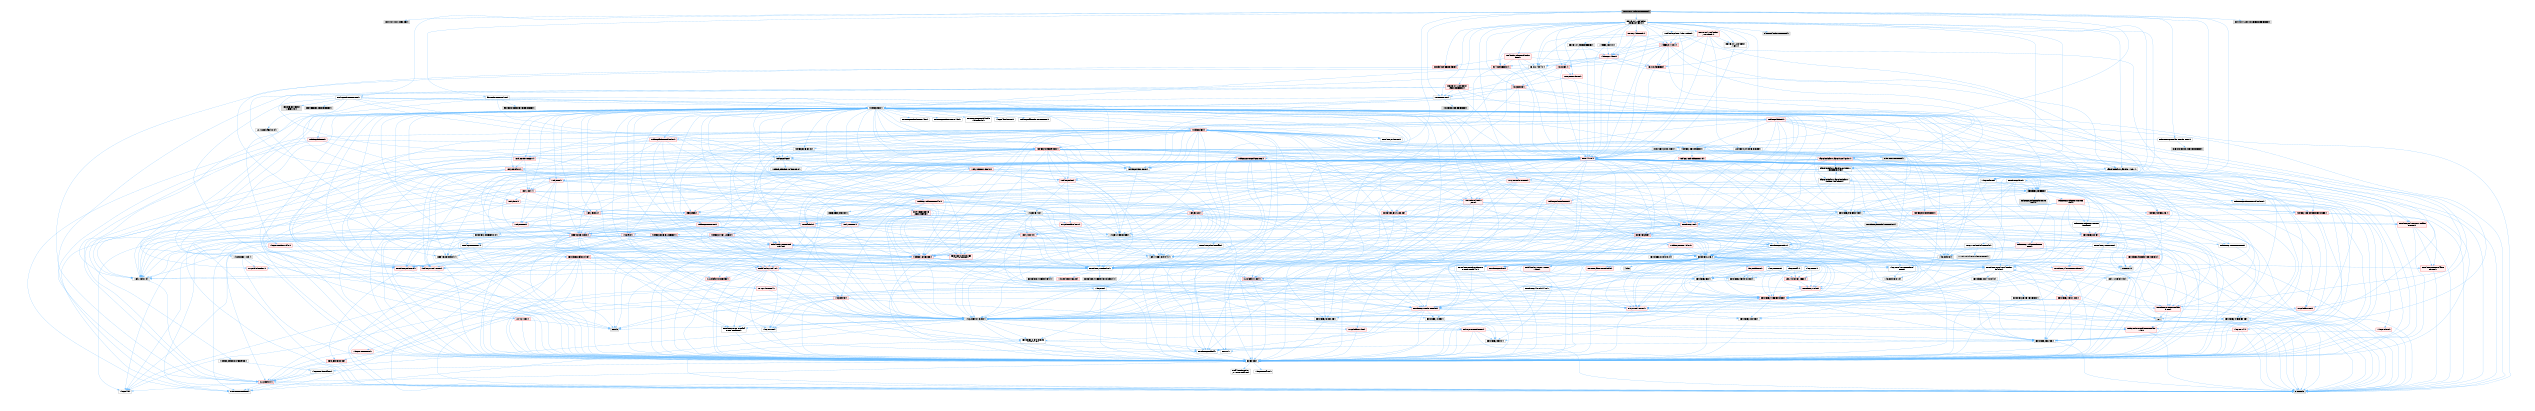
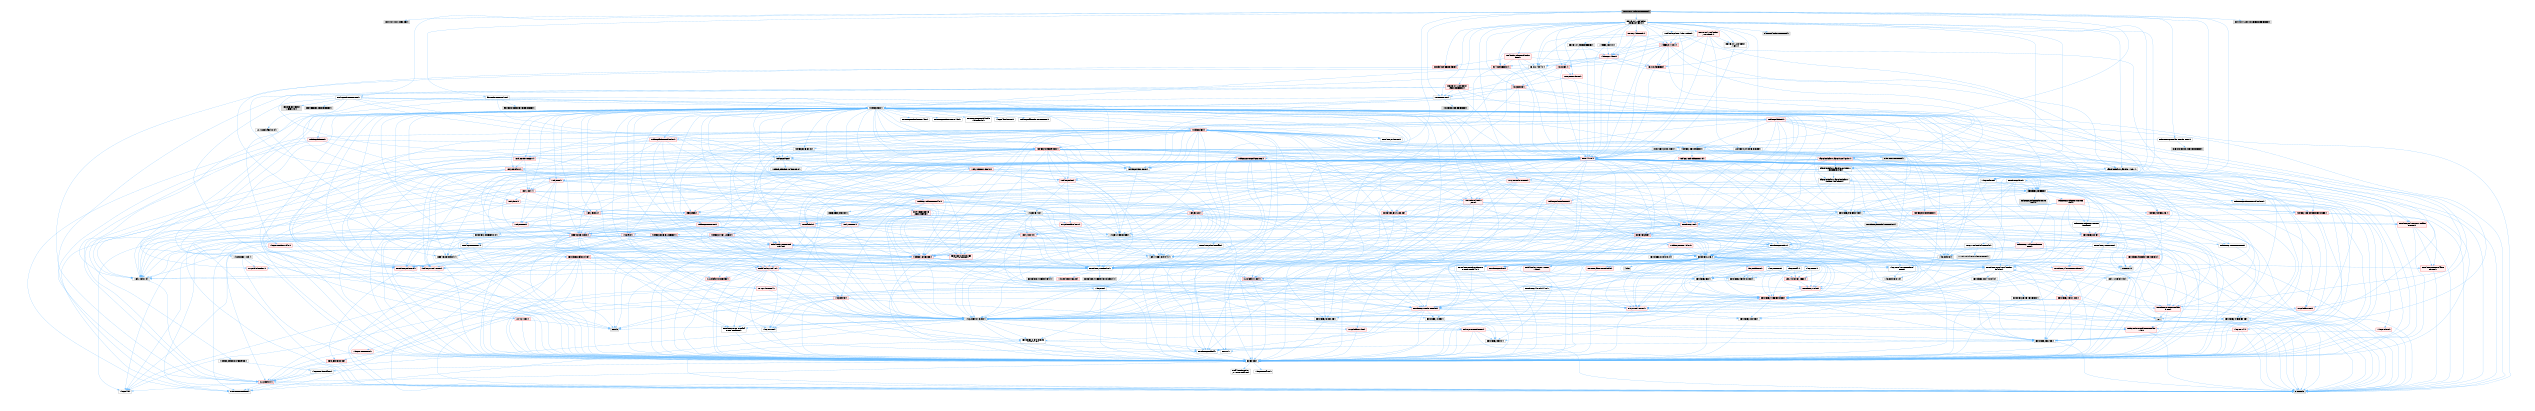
edge "GenericPlatform/GenericPlatform InputDeviceMapper.h" -> "GenericPlatform/GenericApplication MessageHandler.h": reversed
